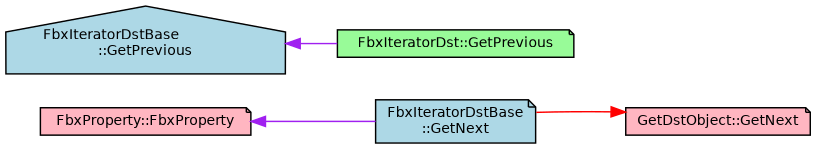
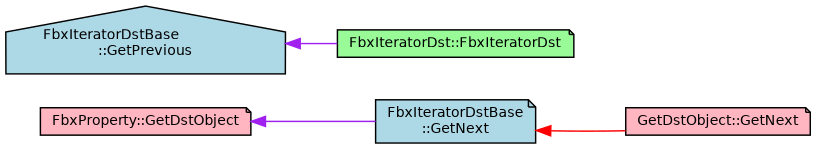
node "FbxIteratorDst::GetPrevious": label "FbxIteratorDst::GetPrevious" -> "FbxIteratorDst::FbxIteratorDst"
edge "FbxIteratorDstBase ::GetNext" -> "GetDstObject::GetNext": reversed
node "FbxProperty::FbxProperty": label "FbxProperty::FbxProperty" -> "FbxProperty::GetDstObject"
